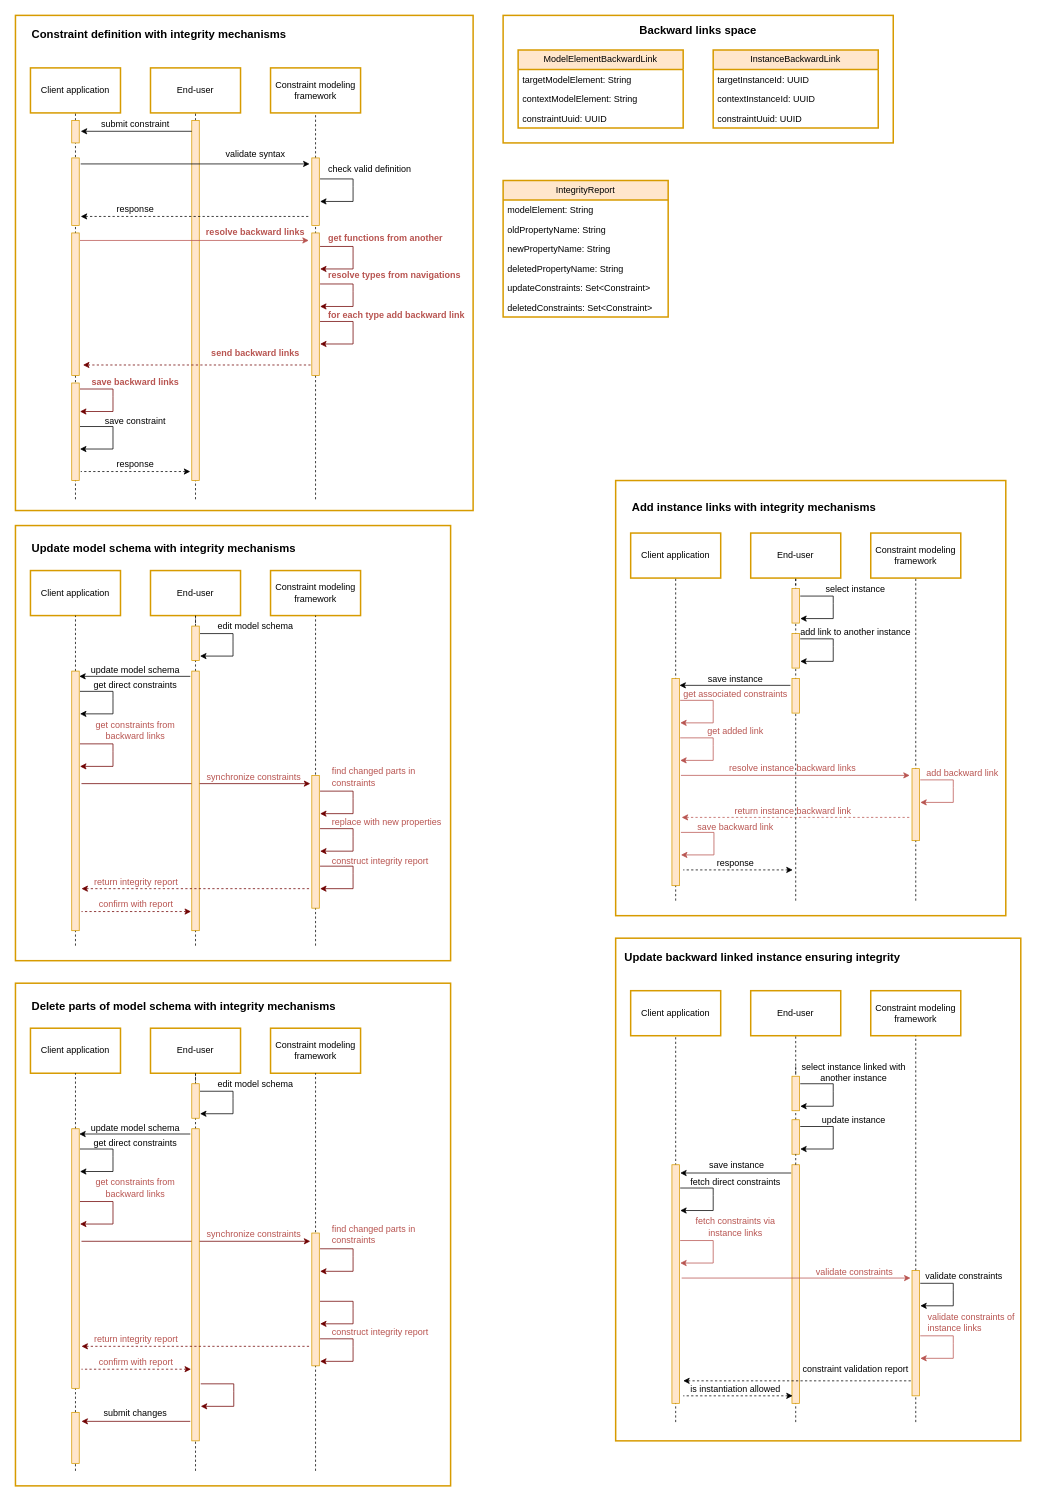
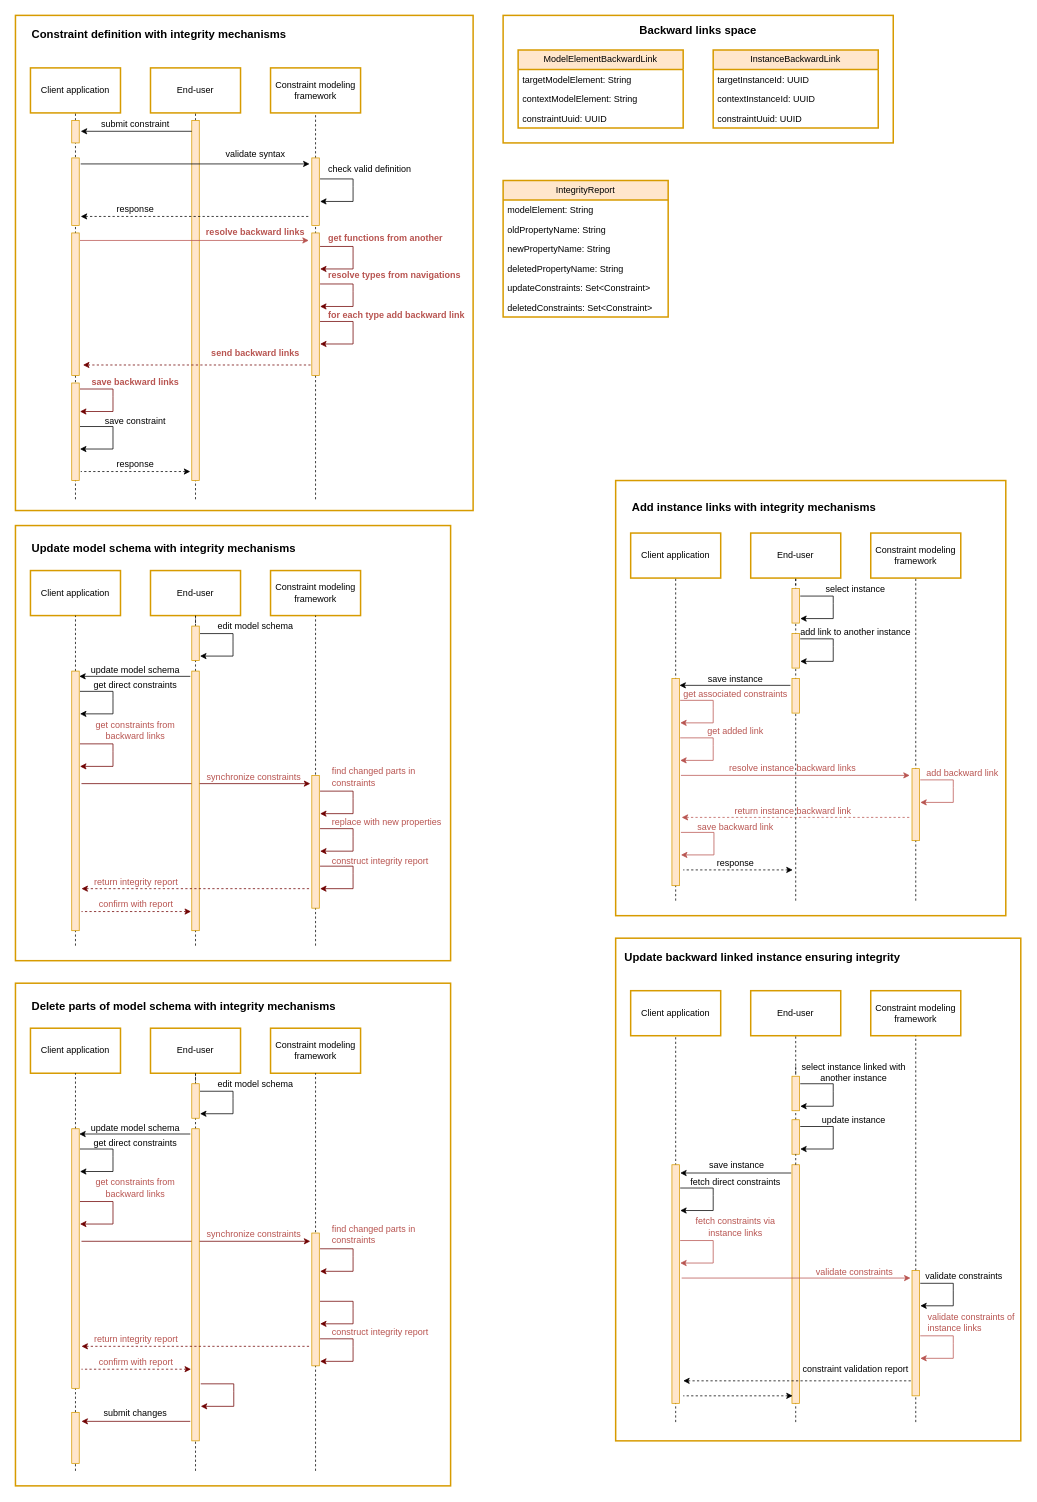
node "is instantiation allowed": removed
